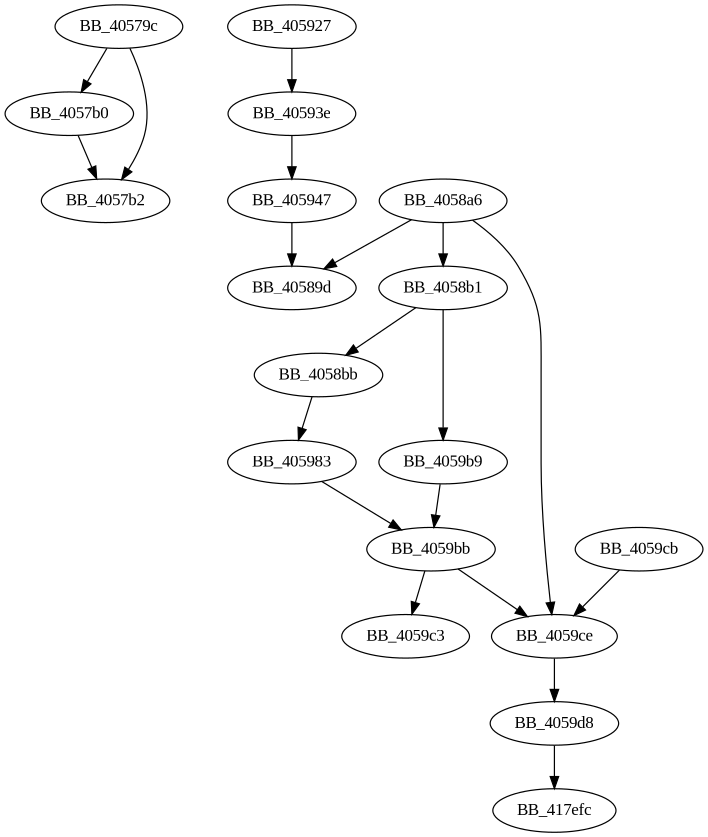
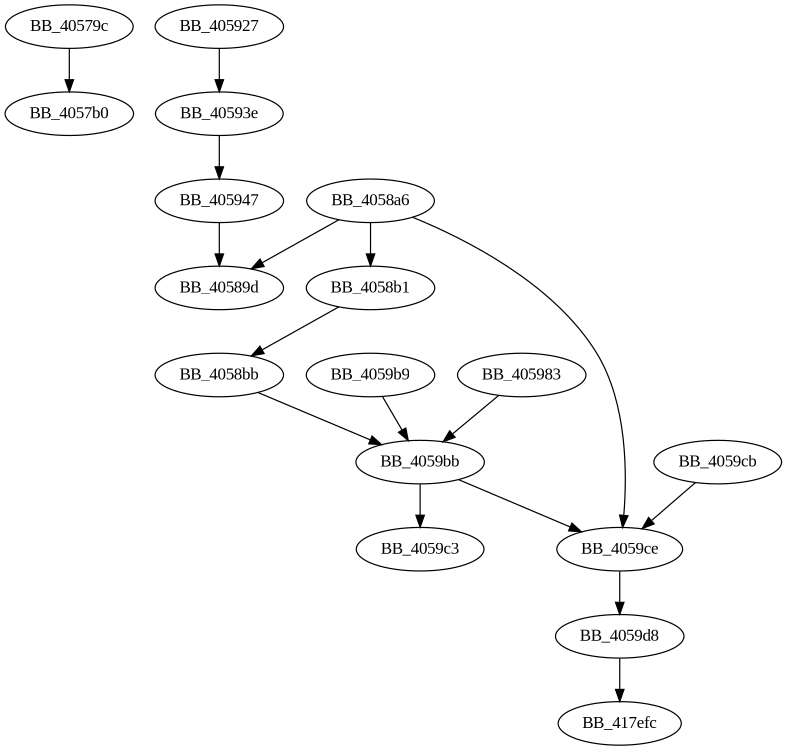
node "BB_4057b2": removed
edge "BB_4058b1" -> "BB_4059b9": removed
edge "BB_4058bb" -> "BB_405983": now "BB_4058bb" -> "BB_4059bb"
